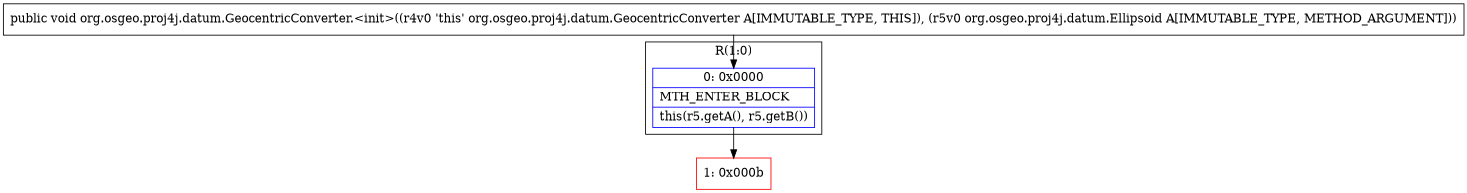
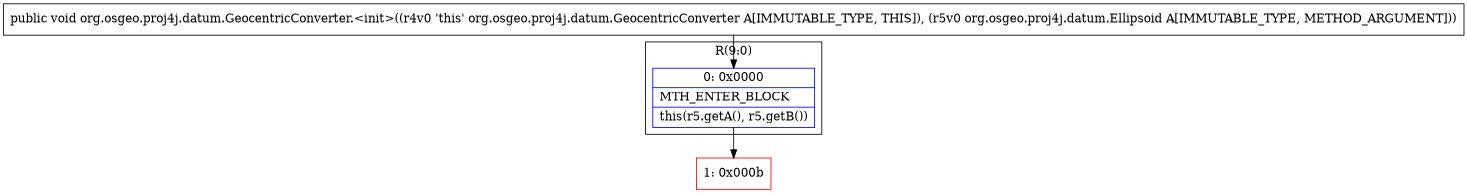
cluster "R(1:0)": label "R(1:0)" -> "R(9:0)"
